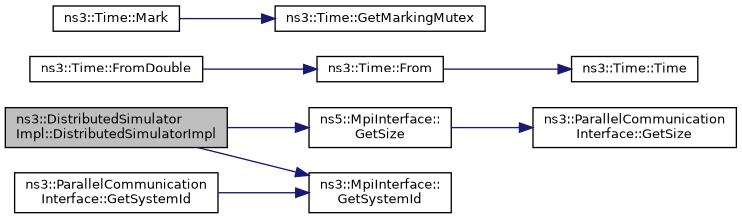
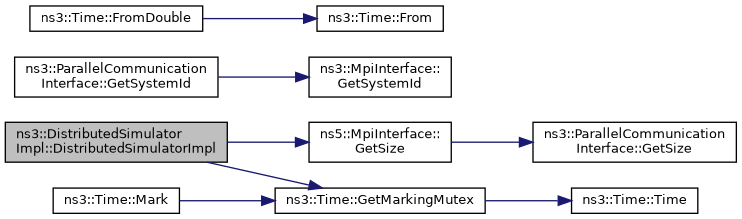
edge "ns3::Time::From" -> "ns3::Time::Time": now "ns3::Time::GetMarkingMutex" -> "ns3::Time::Time"
edge "ns3::DistributedSimulator Impl::DistributedSimulatorImpl" -> "ns3::MpiInterface:: GetSystemId": now "ns3::DistributedSimulator Impl::DistributedSimulatorImpl" -> "ns3::Time::GetMarkingMutex"
